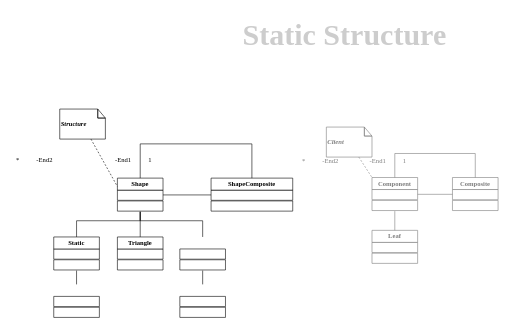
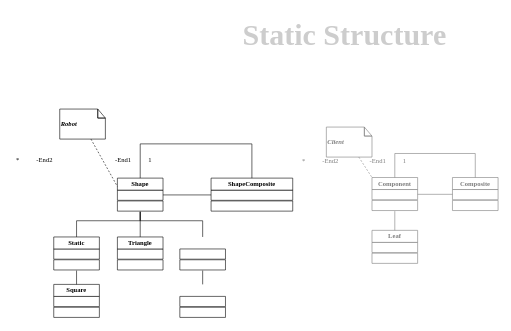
node "Structure": label "Structure" -> "Robot"
node "Square": added
